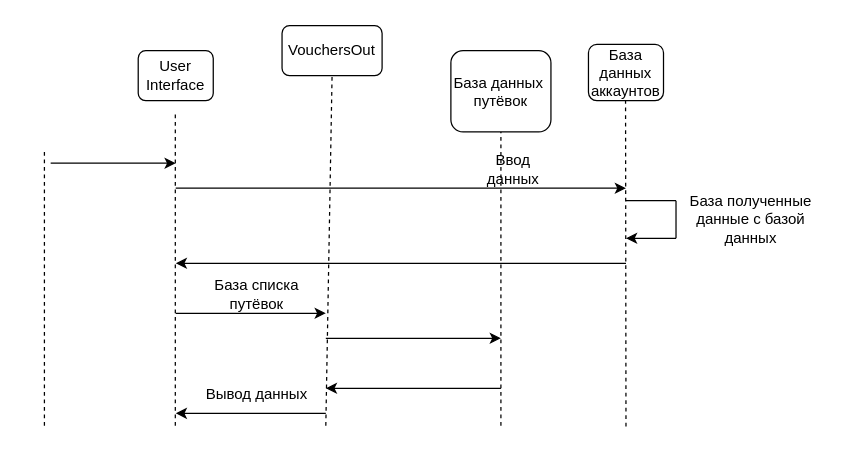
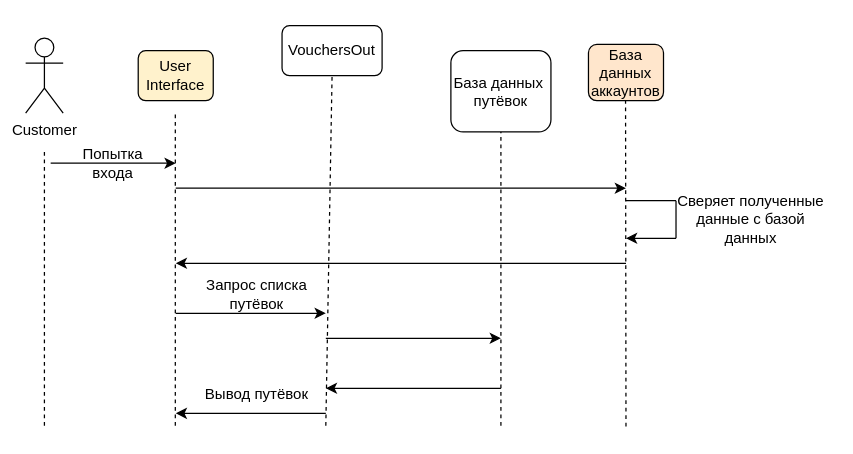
node "База данных аккаунтов": fillcolor #ffffff -> #ffe6cc
node "Customer": added
node "User Interface": fillcolor #ffffff -> #fff2cc
node "Попытка входа": added
node "Ввод данных": removed
node "База полученные данные с базой данных": label "База полученные данные с базой данных" -> "Сверяет полученные данные с базой данных"
node "База списка путёвок": label "База списка путёвок" -> "Запрос списка путёвок"
node "Вывод данных": label "Вывод данных" -> "Вывод путёвок"
